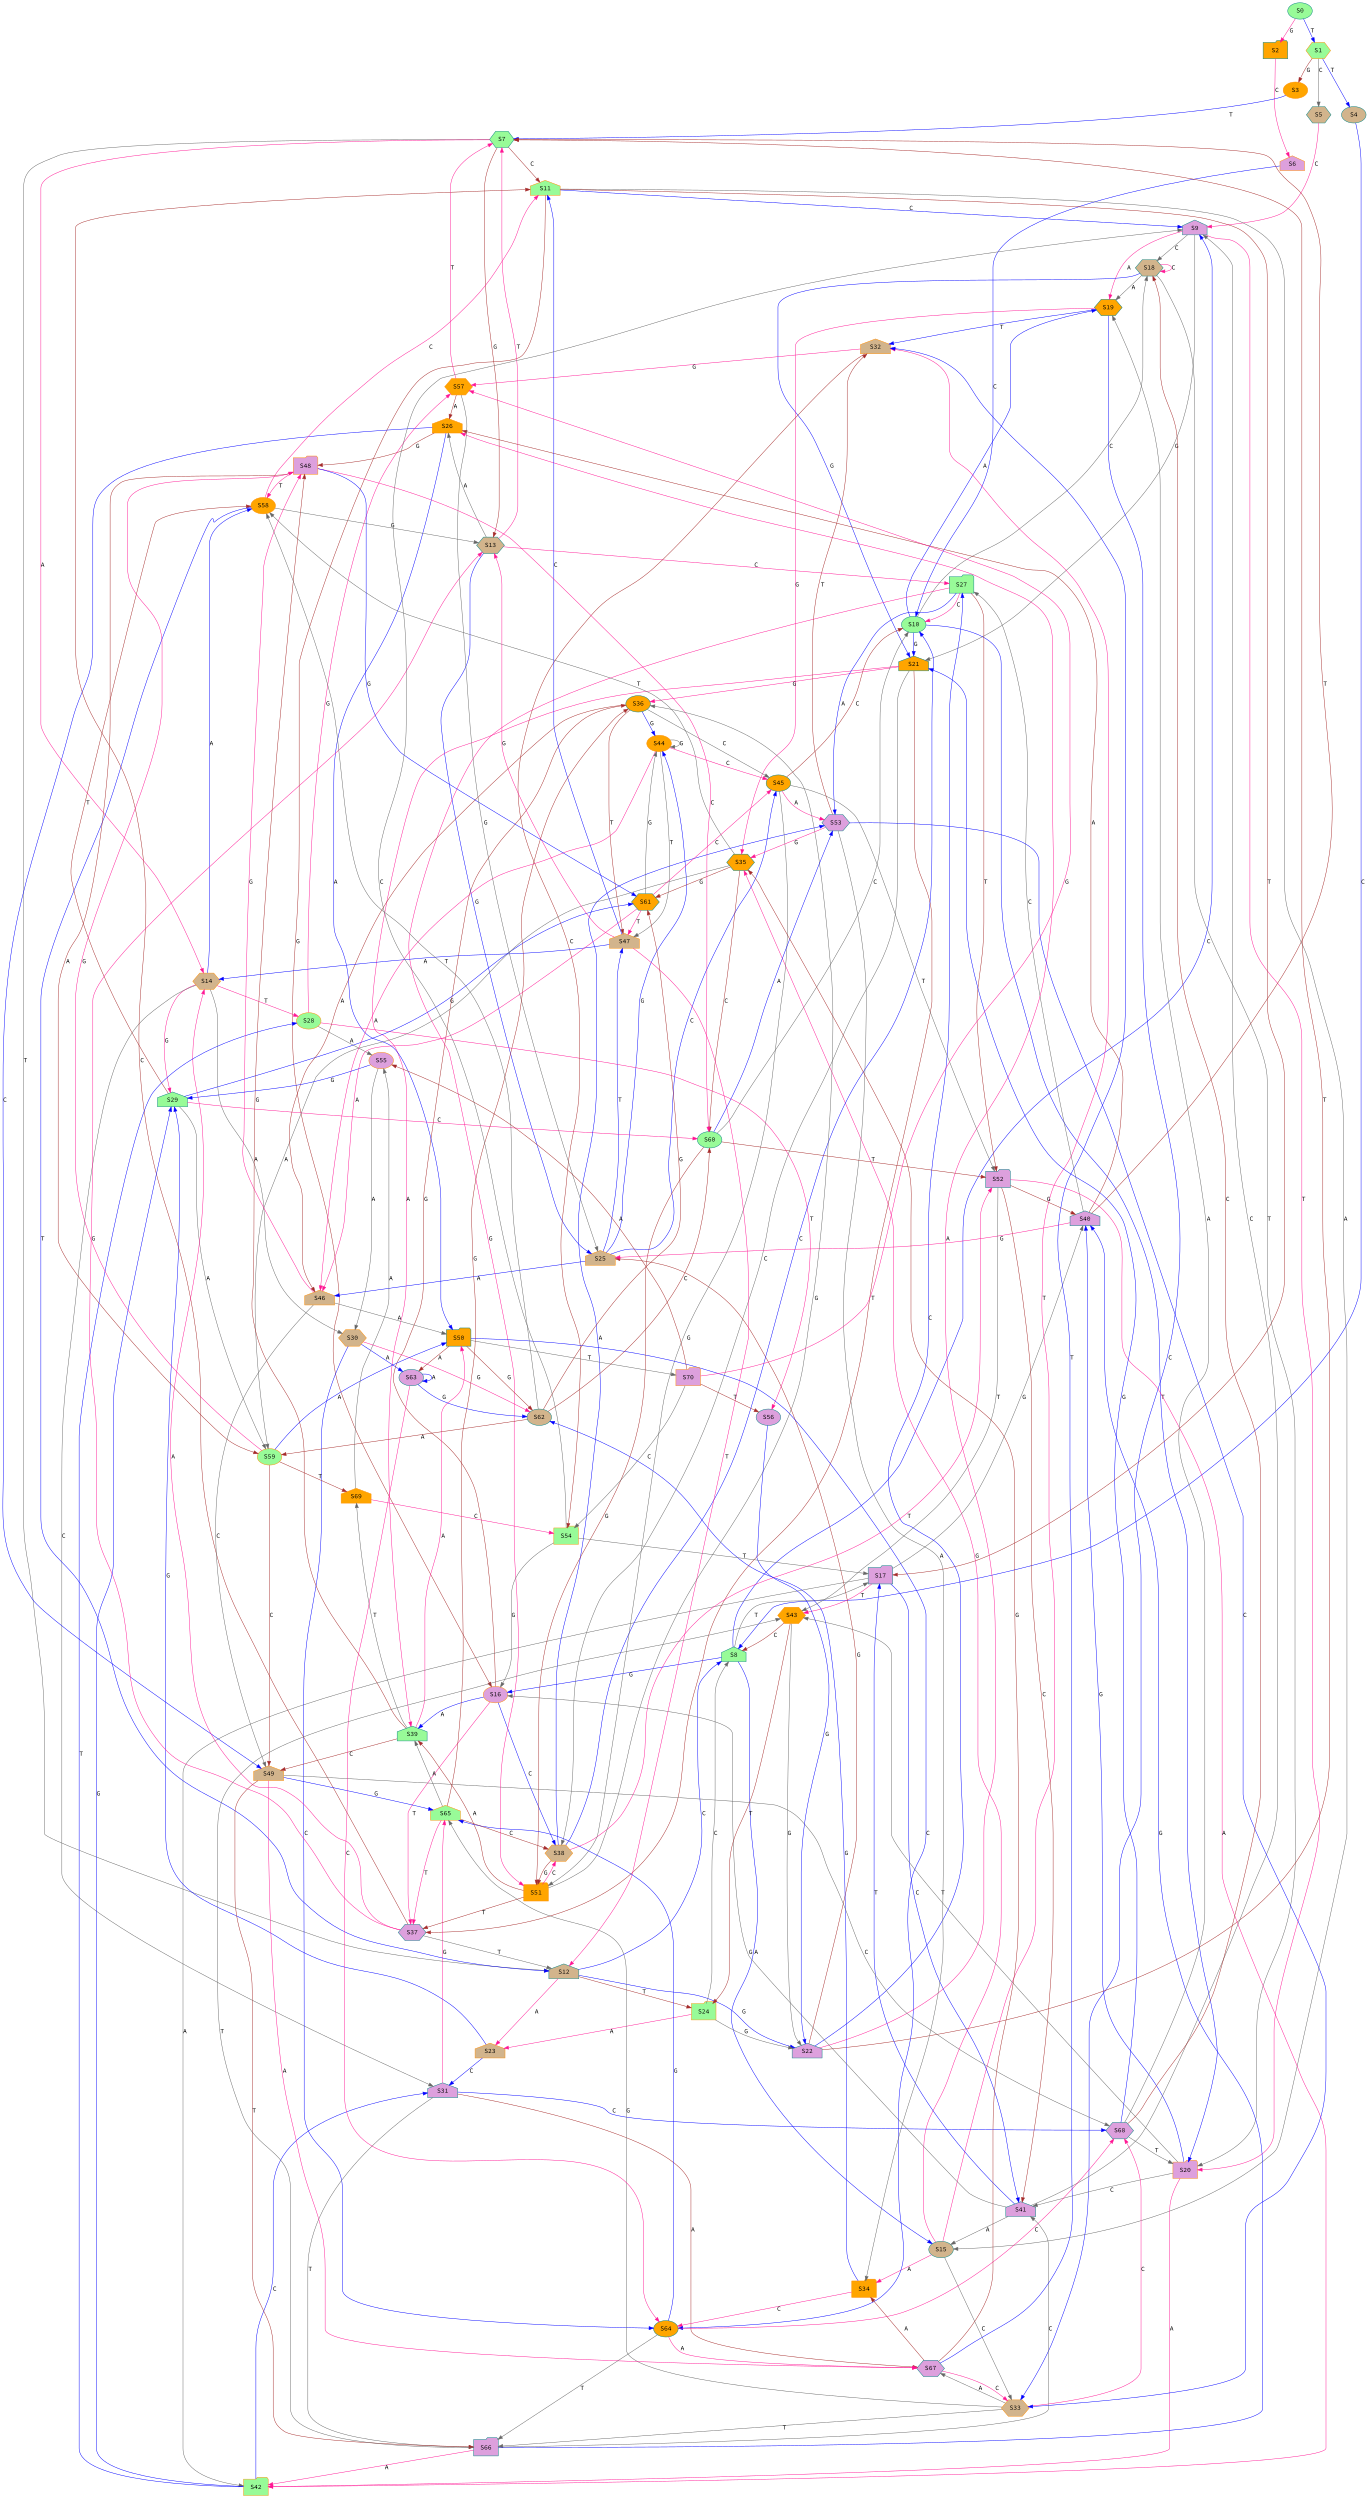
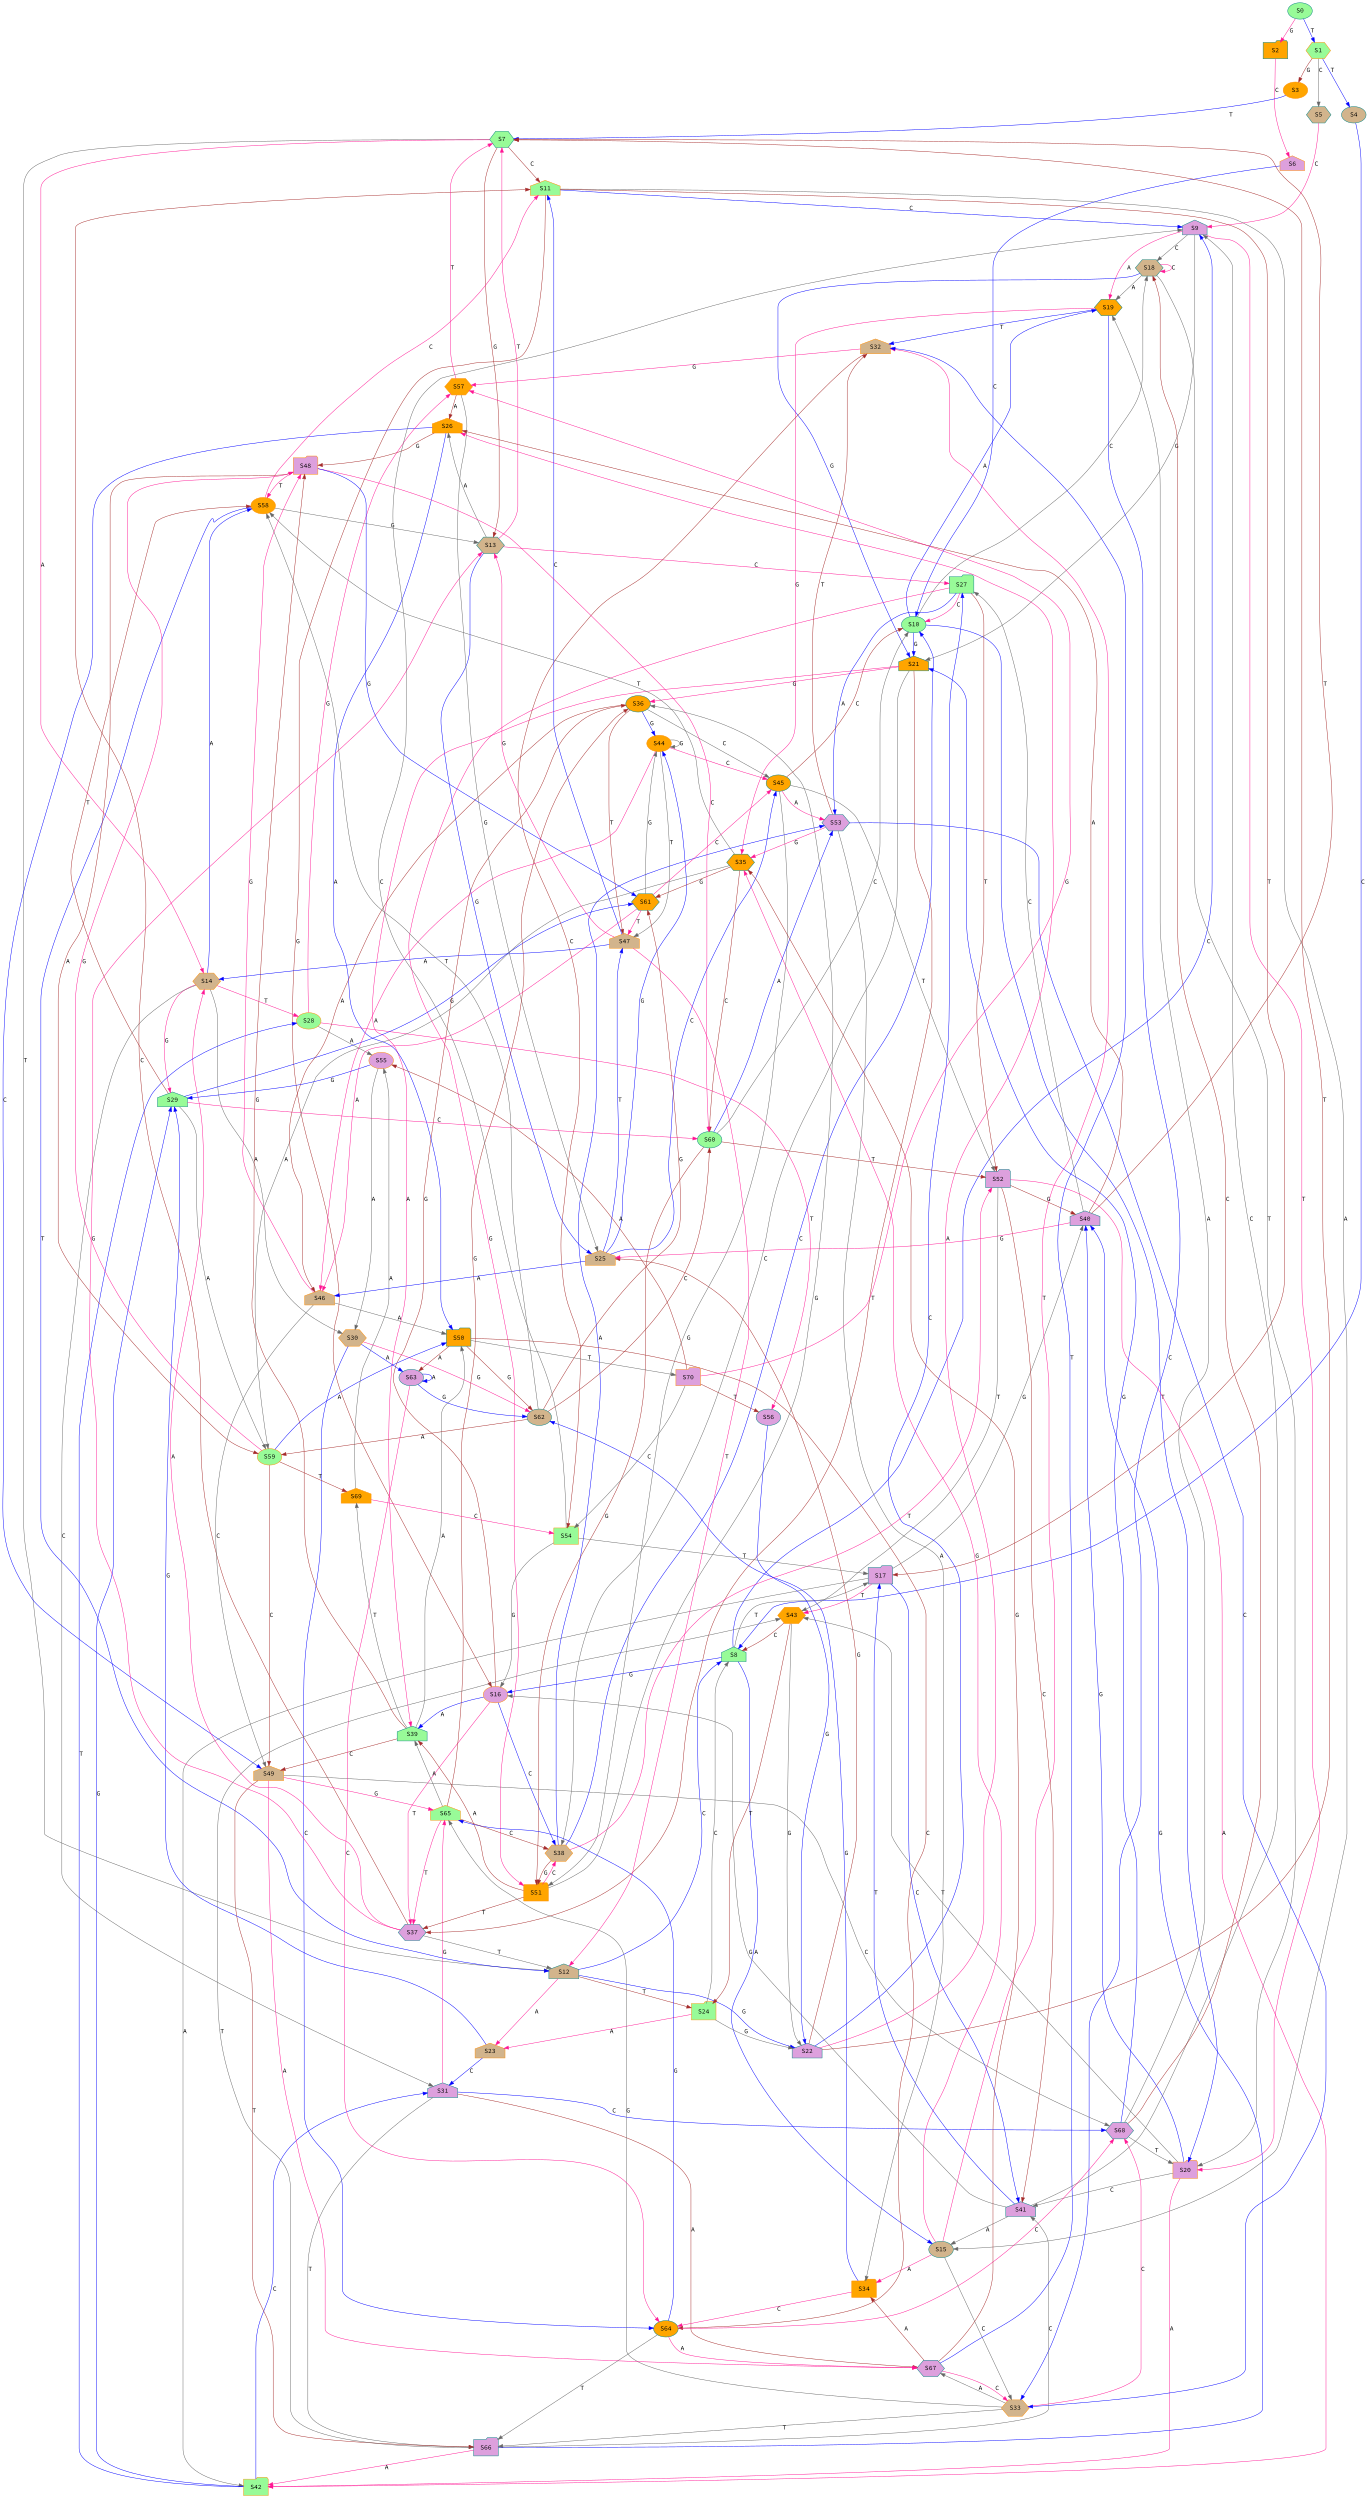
edge "S39" -> "S50": color deeppink -> gray40
edge "S50" -> "S64": color blue -> brown
edge "S49" -> "S65": color blue -> deeppink
